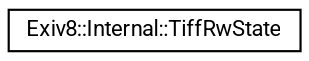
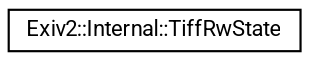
node "Exiv8::Internal::TiffRwState": label "Exiv8::Internal::TiffRwState" -> "Exiv2::Internal::TiffRwState"
